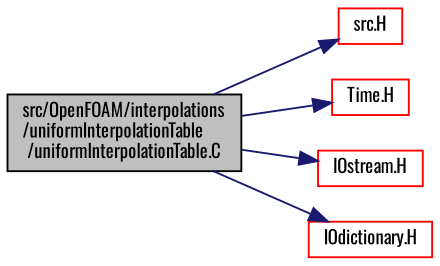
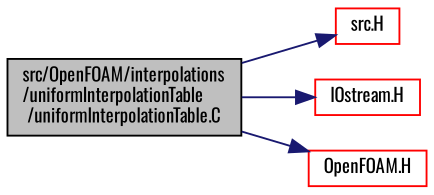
node "Time.H": removed
node "IOdictionary.H": label "IOdictionary.H" -> "OpenFOAM.H"
